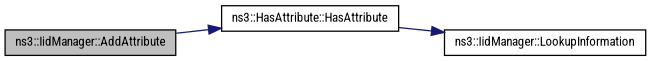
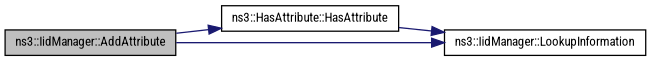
edge "ns3::IidManager::AddAttribute" -> "ns3::IidManager::LookupInformation": added
